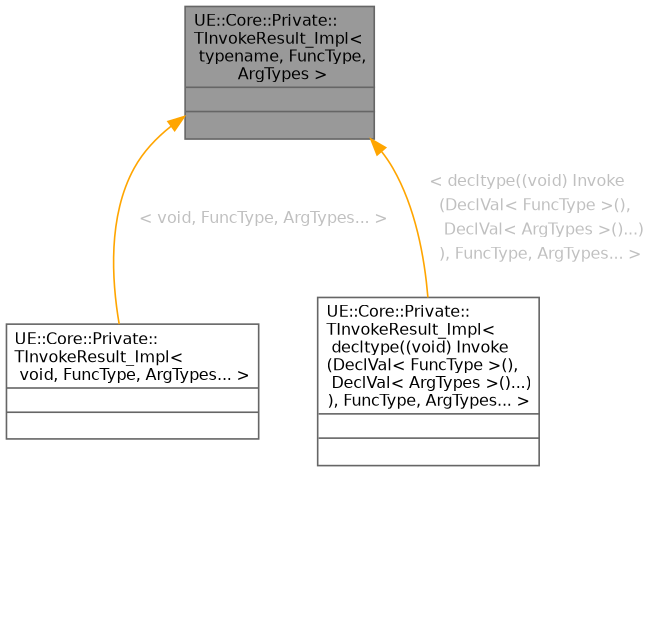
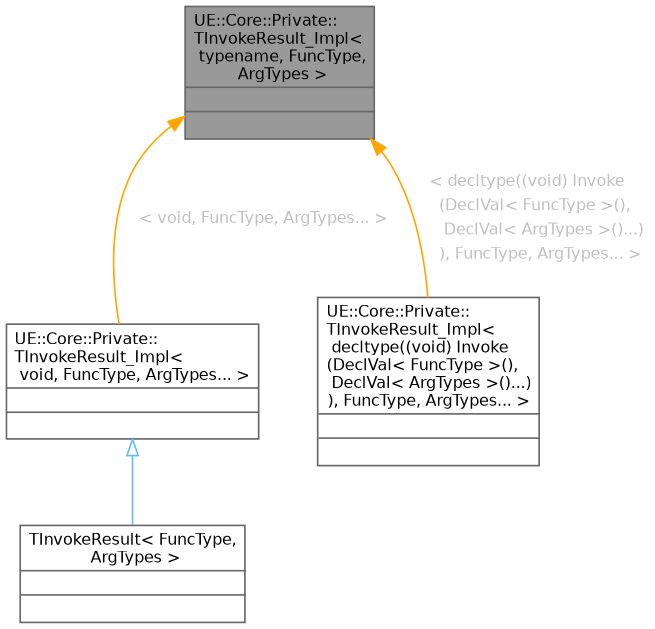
node "TInvokeResult< FuncType,": added
